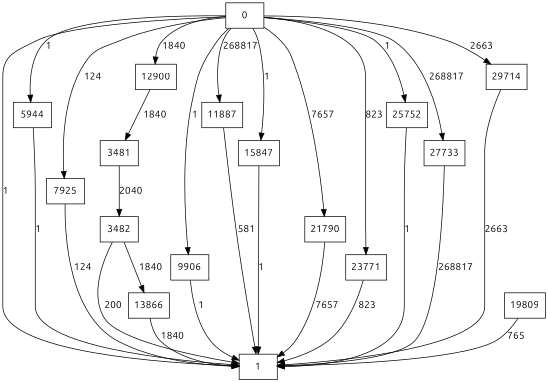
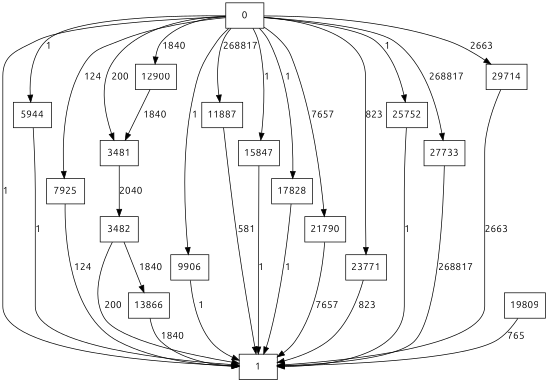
edge "0" -> "3481": added, label "200"
node "17828": added
